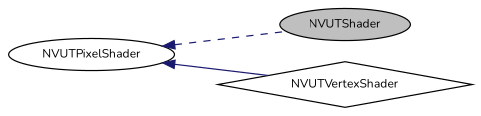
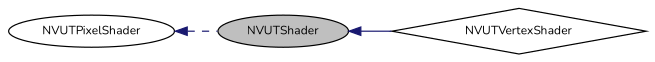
edge "NVUTVertexShader" -> "NVUTPixelShader": now "NVUTVertexShader" -> "NVUTShader"
